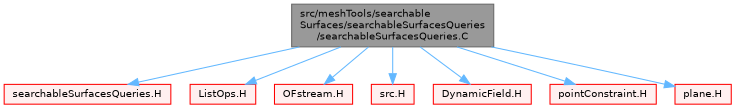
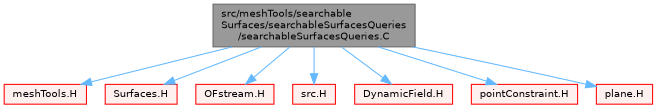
node "searchableSurfacesQueries.H": label "searchableSurfacesQueries.H" -> "meshTools.H"
node "ListOps.H": label "ListOps.H" -> "Surfaces.H"
